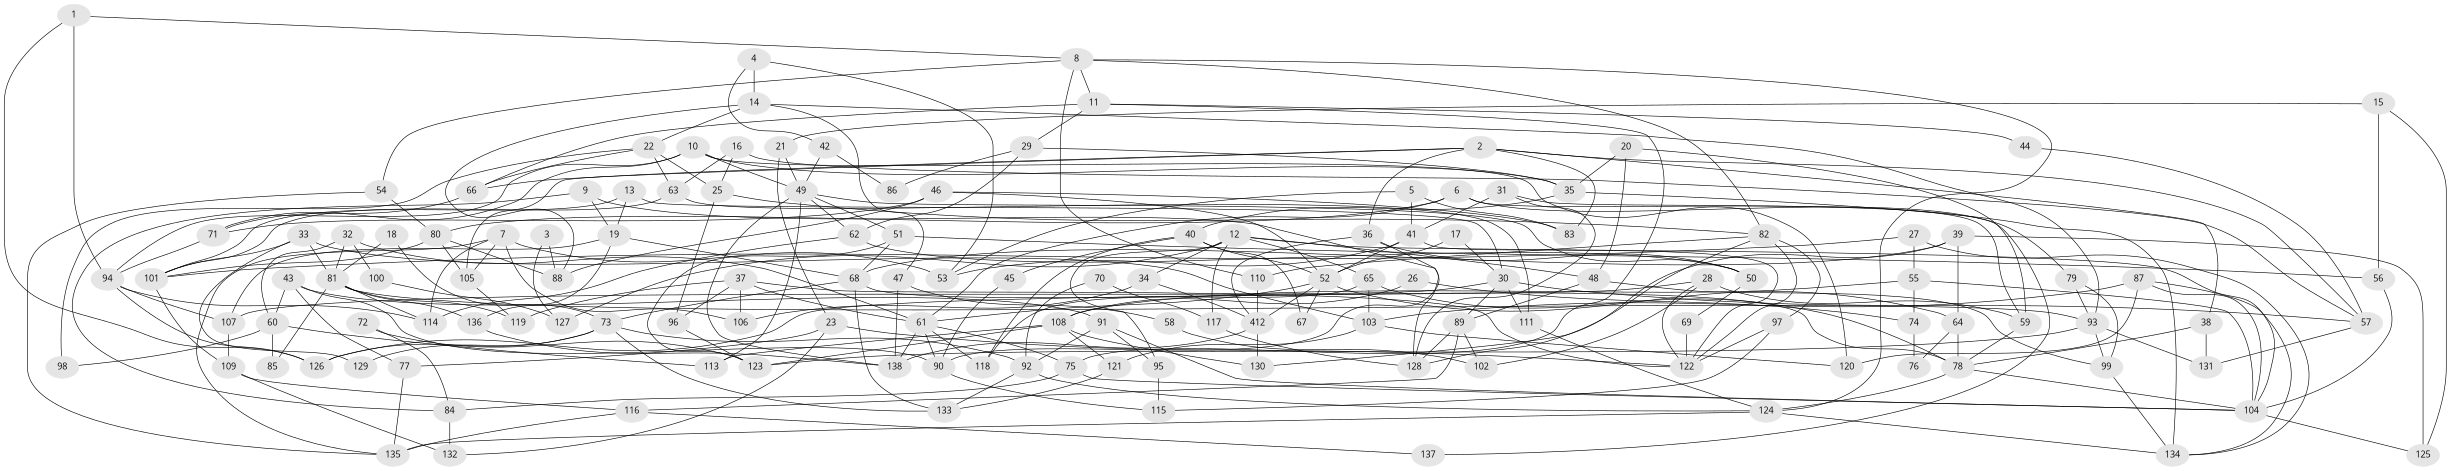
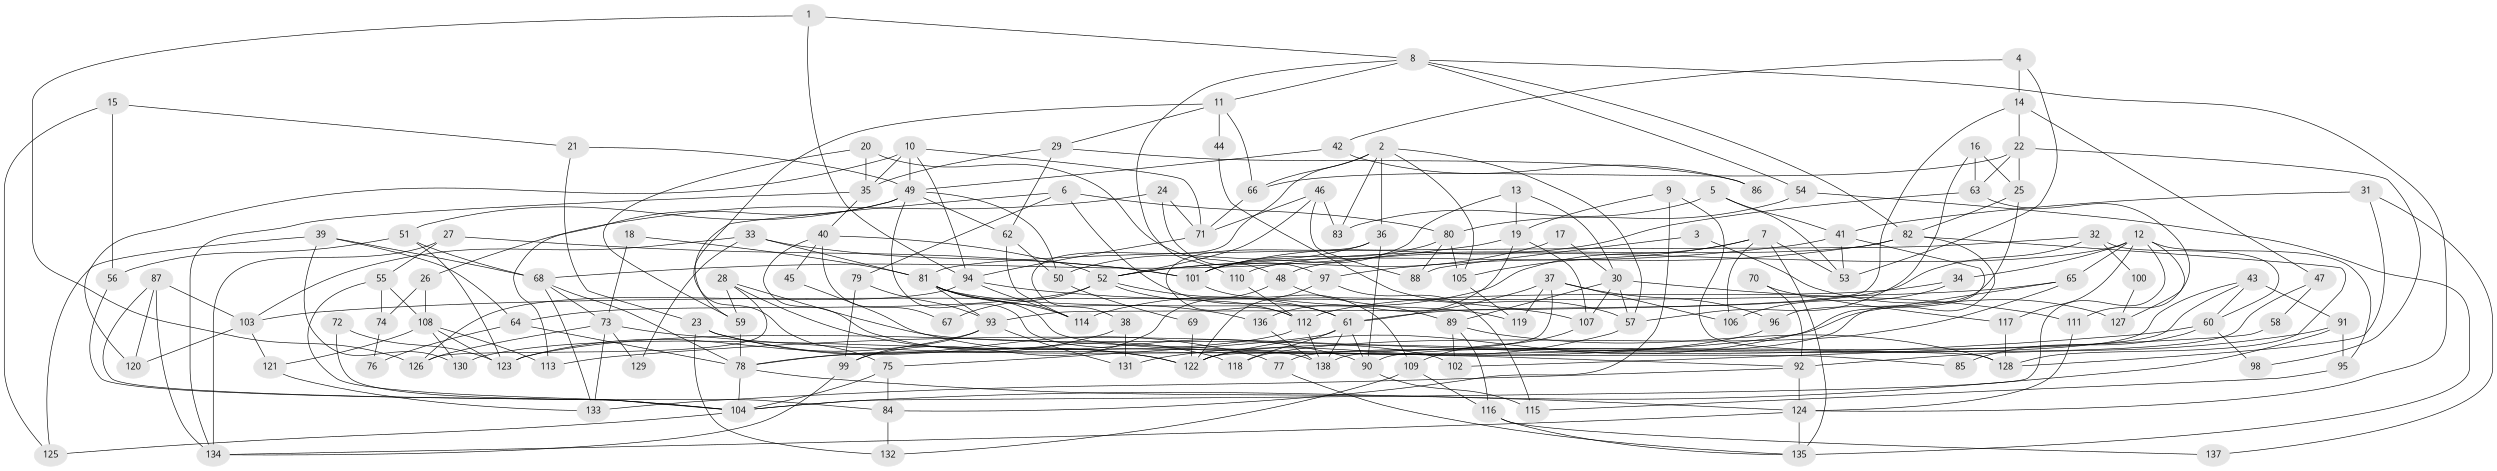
edge "14" -- "88": removed
node "24": added
node "412": label "412" -> "112"
